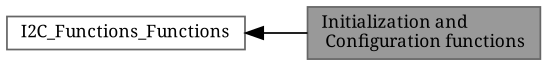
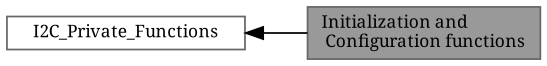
node "I2C_Functions_Functions": label "I2C_Functions_Functions" -> "I2C_Private_Functions"
